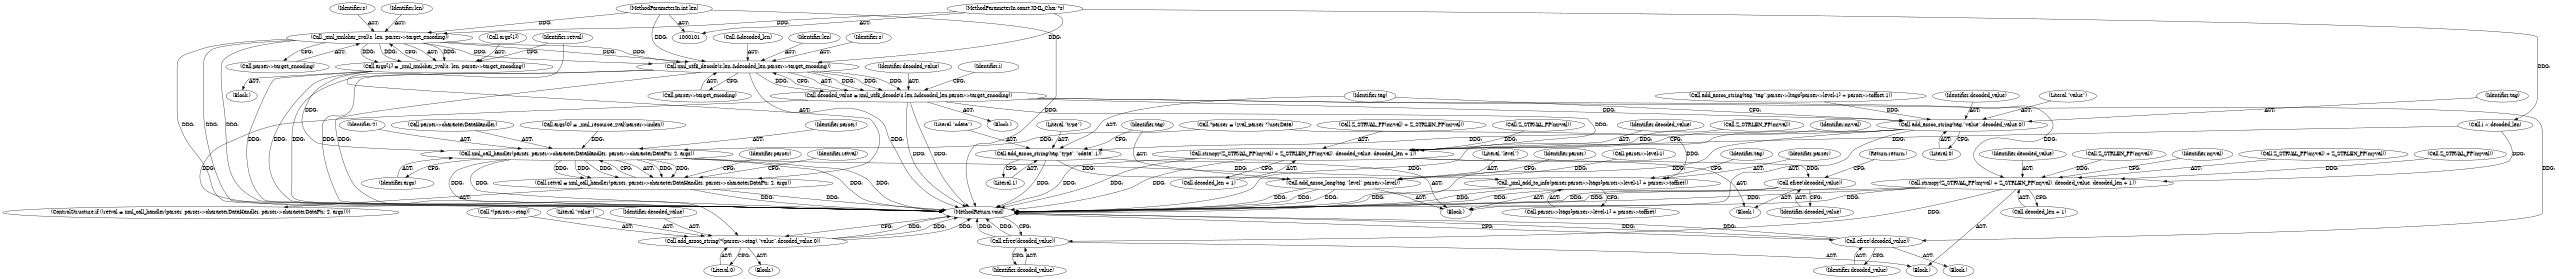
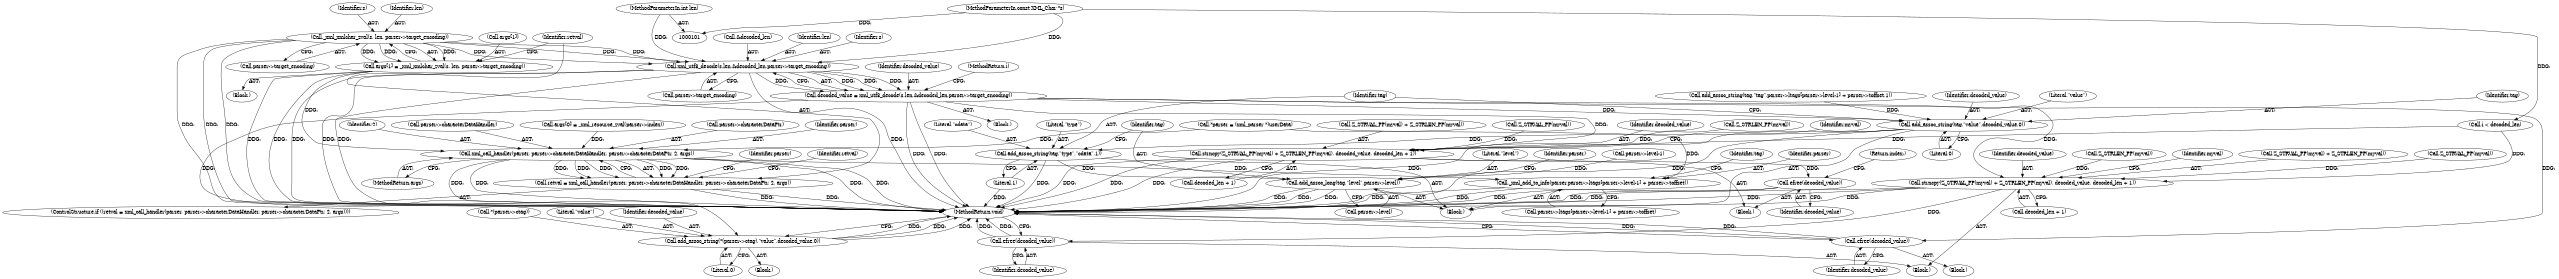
edge "(MethodParameterIn,int len)" -> "(Call,_xml_xmlchar_zval(s, len, parser->target_encoding))": removed, label "DDG:"
edge "(MethodParameterIn,const XML_Char *s)" -> "1000101": label "AST: " -> "DDG: "
edge "(MethodParameterIn,int len)" -> "(MethodReturn,void)": now "(Literal,1)" -> "(MethodReturn,void)"
edge "(MethodParameterIn,const XML_Char *s)" -> "(Call,_xml_xmlchar_zval(s, len, parser->target_encoding))": removed, label "DDG:"
node "(Identifier,i)": label "(Identifier,i)" -> "(MethodReturn,i)"
node "(Call,parser->characterDataPtr)": added
node "(Call,*parser = (zval_parser *)userData)": label "(Call,*parser = (zval_parser *)userData)" -> "(Call,*parser = (xml_parser *)userData)"
node "(Return,return;)": label "(Return,return;)" -> "(Return,index;)"
node "(Identifier,args)": label "(Identifier,args)" -> "(MethodReturn,args)"
node "(Call,parser->level)": added
